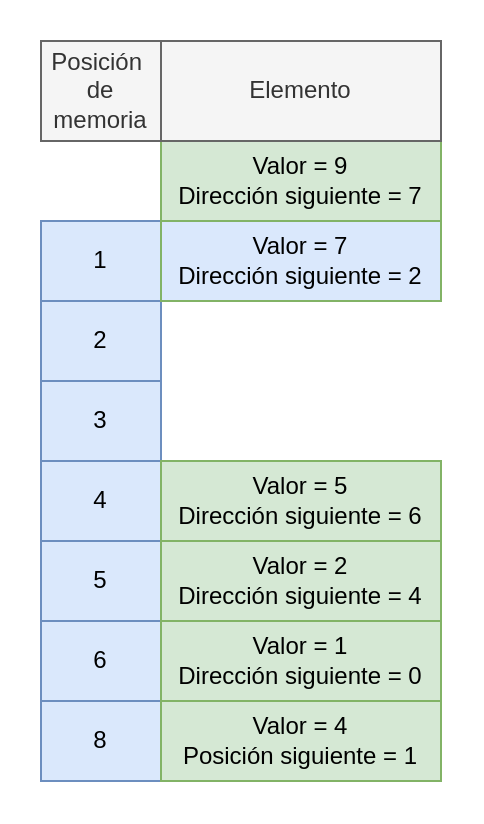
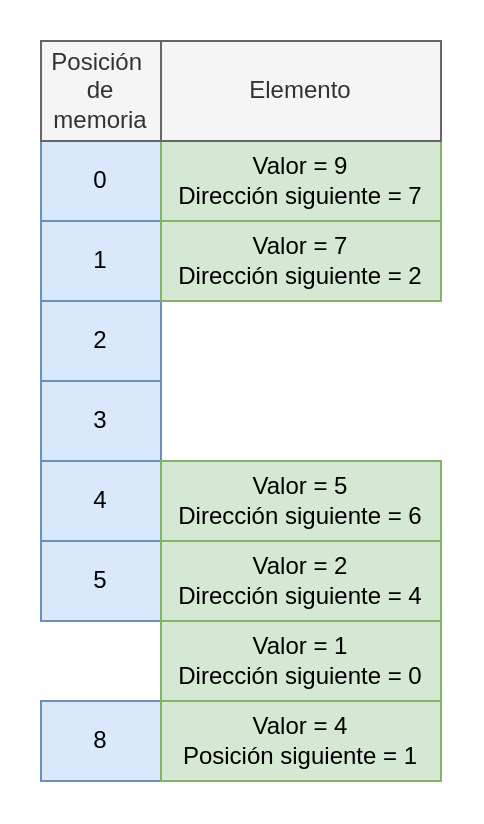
node "0": added
node "Valor = 7 Dirección siguiente = 2": fillcolor #dae8fc -> #d5e8d4
node "6": removed
